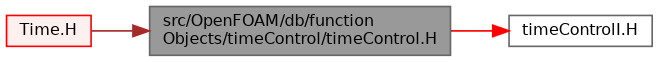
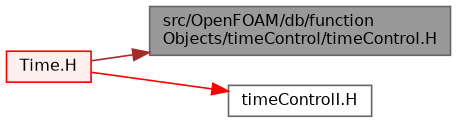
edge "src/OpenFOAM/db/function Objects/timeControl/timeControl.H" -> "timeControlI.H": now "Time.H" -> "timeControlI.H"
